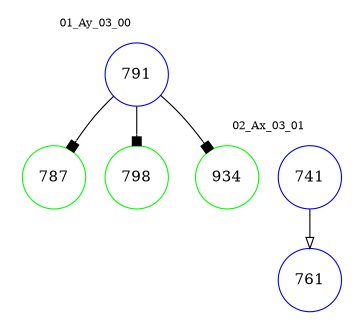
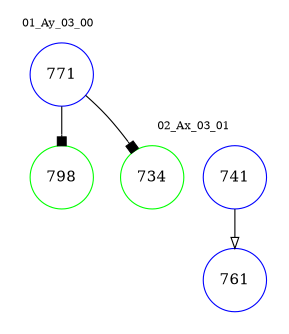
node "791": label "791" -> "771"
node "787": removed
node "934": label "934" -> "734"
